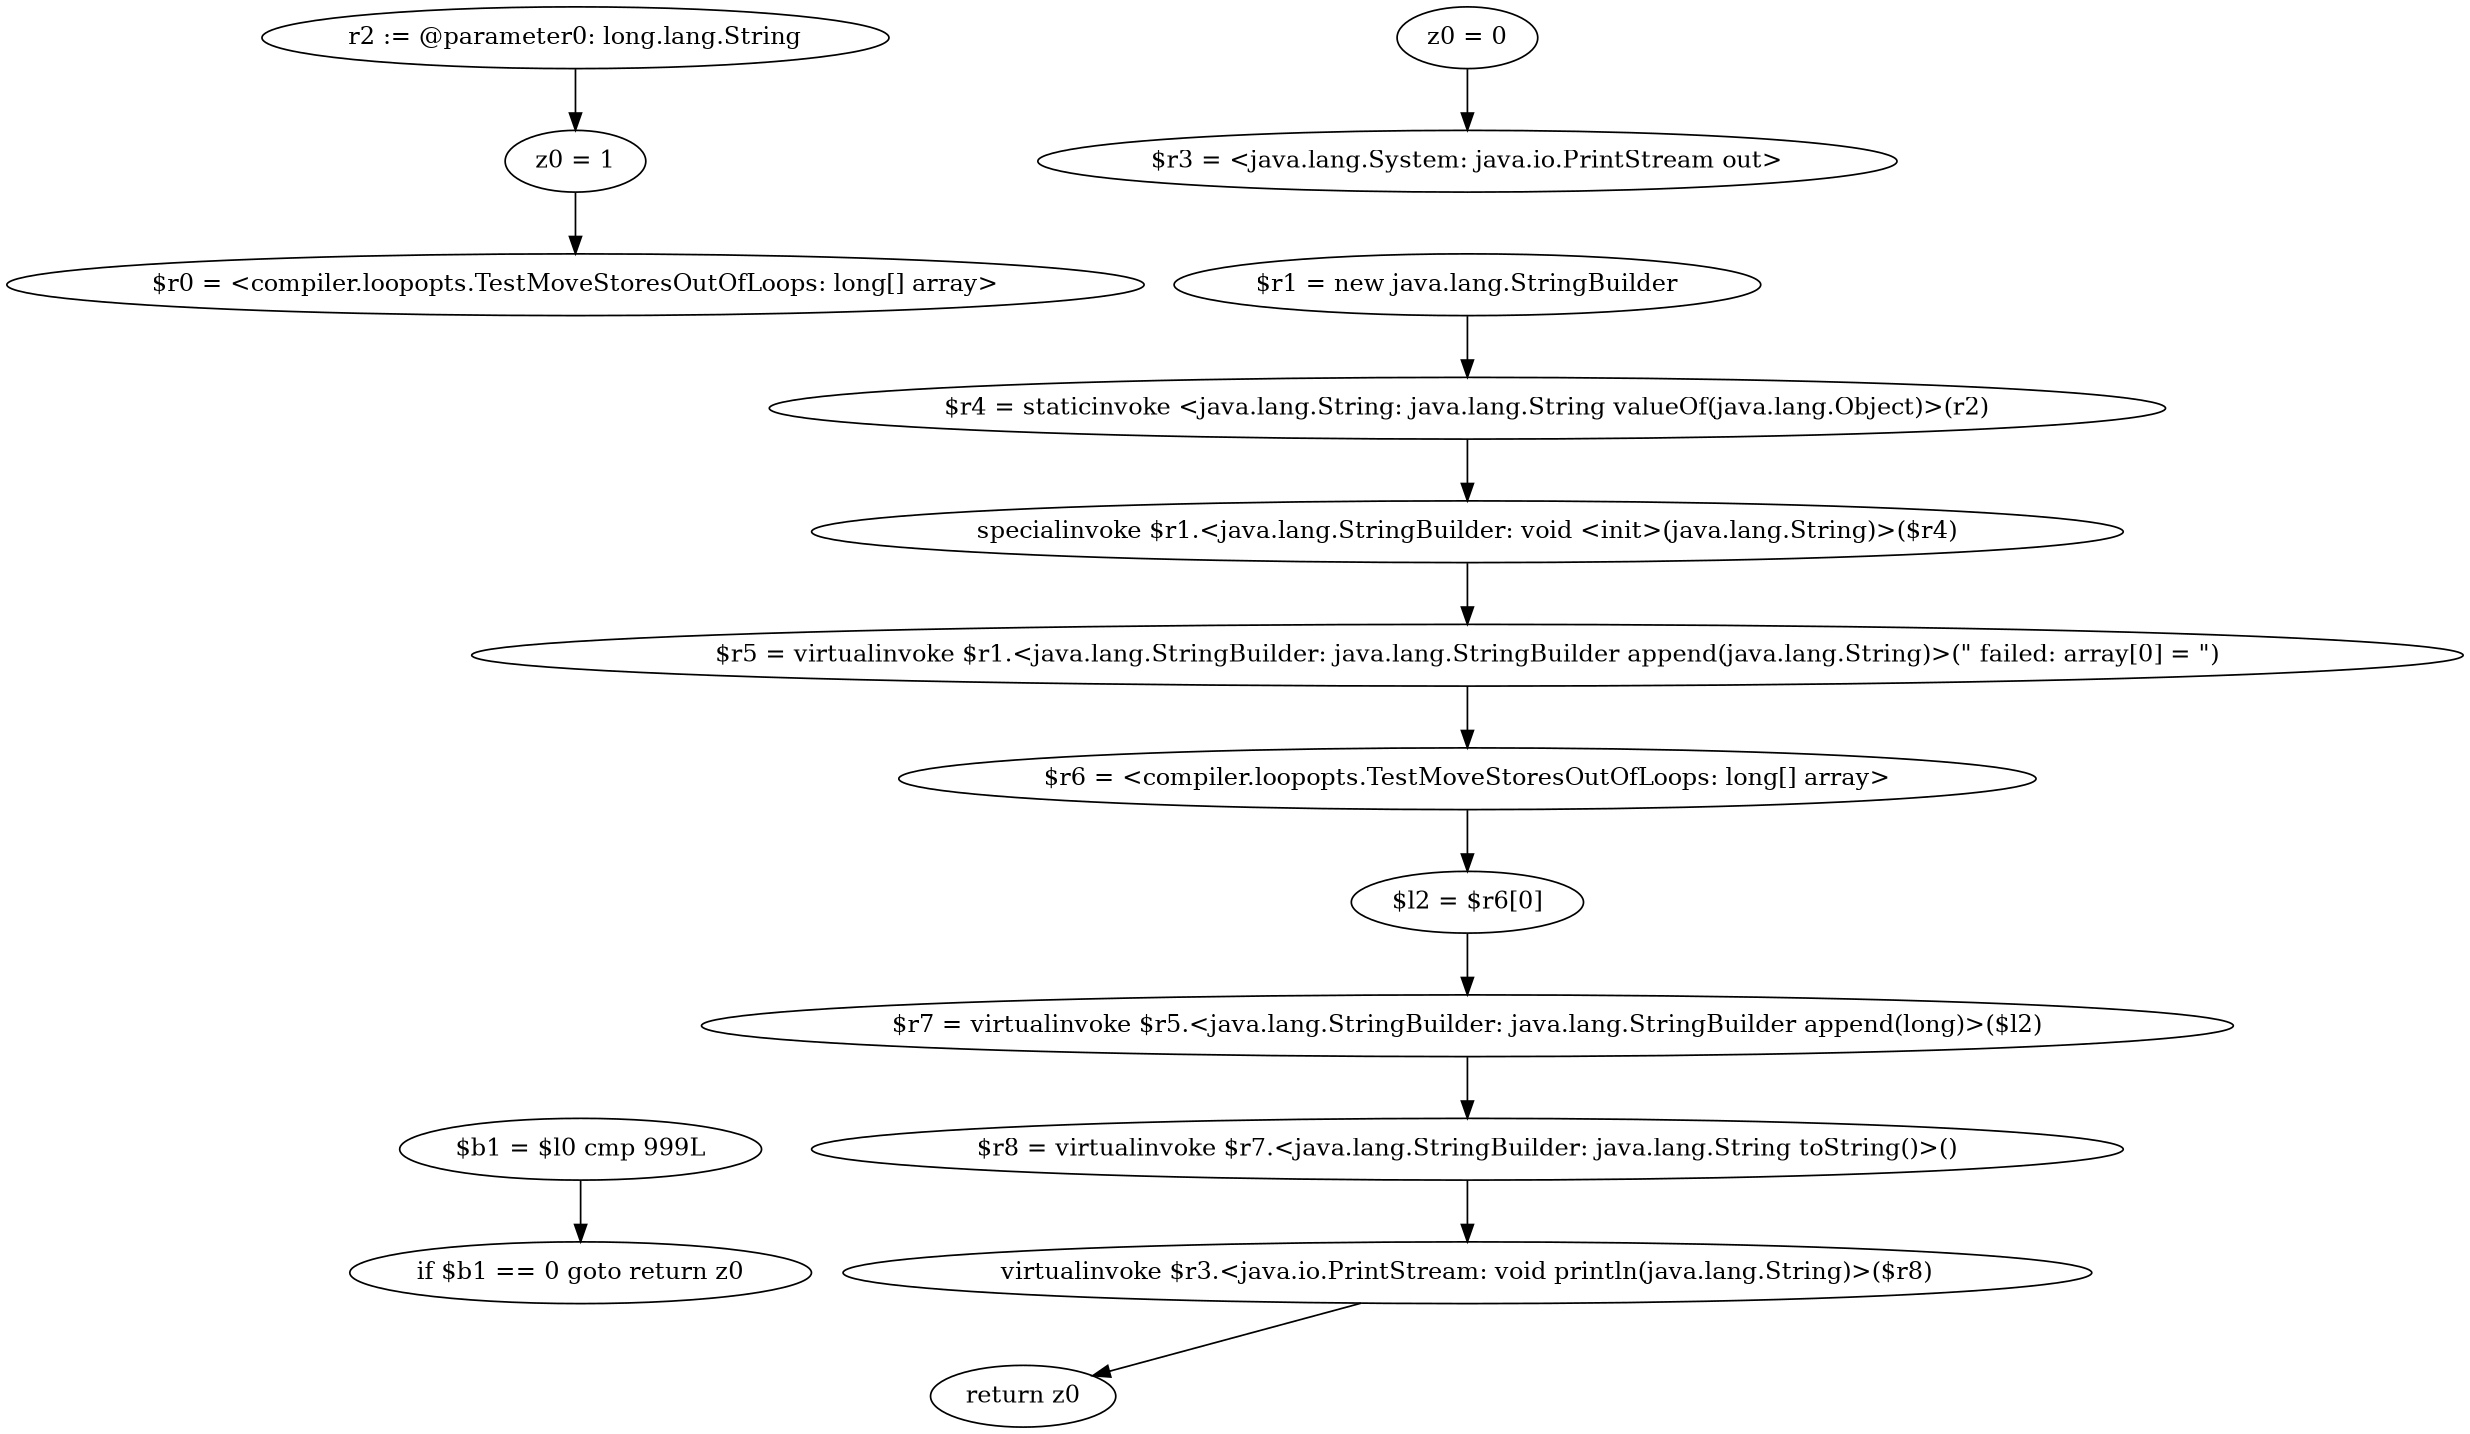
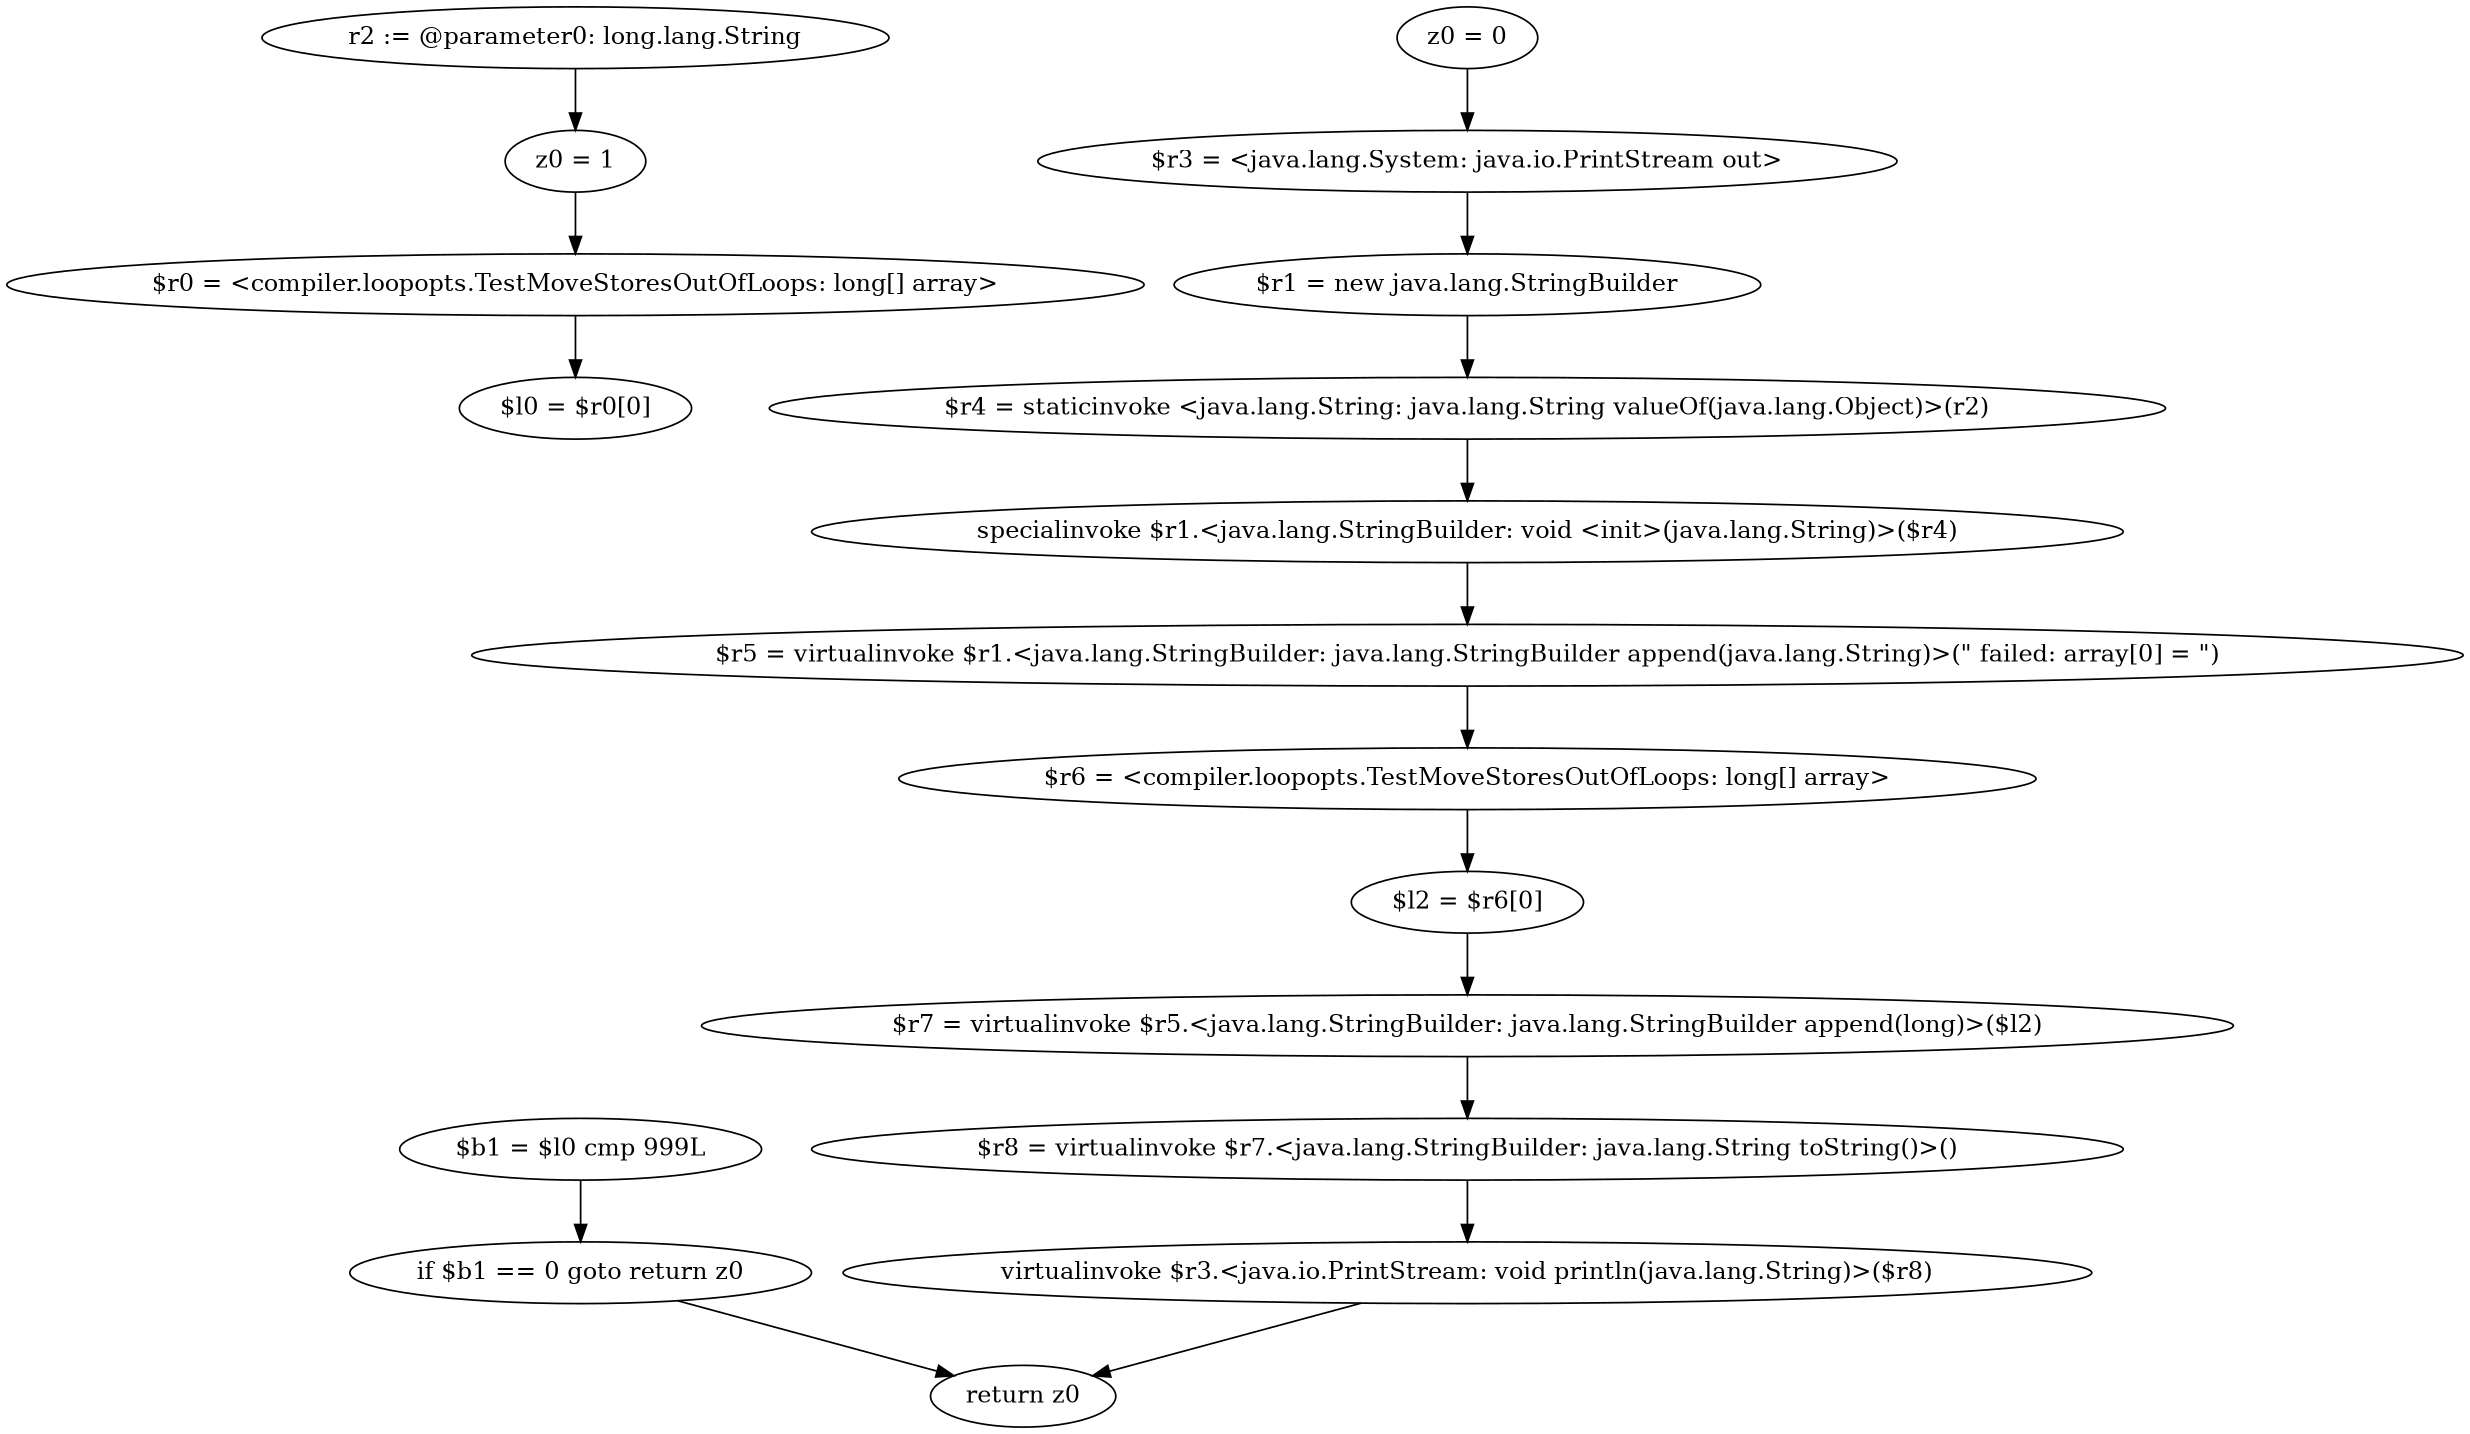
edge "$r3 = <java.lang.System: java.io.PrintStream out>" -> "$r1 = new java.lang.StringBuilder": added
node "$l0 = $r0[0]": added
edge "if $b1 == 0 goto return z0" -> "return z0": added
